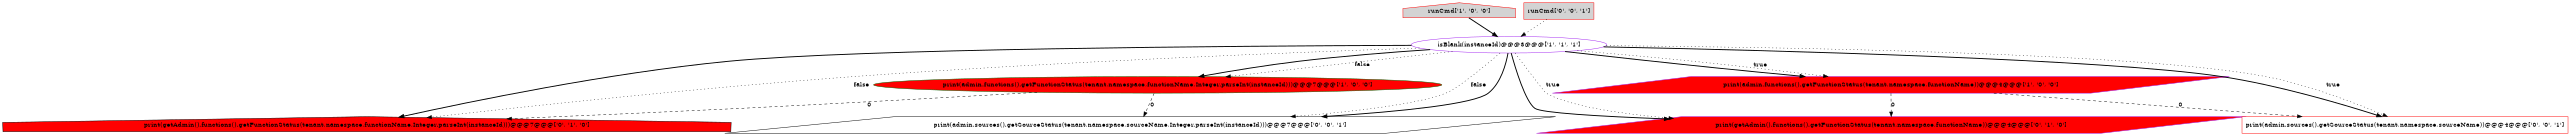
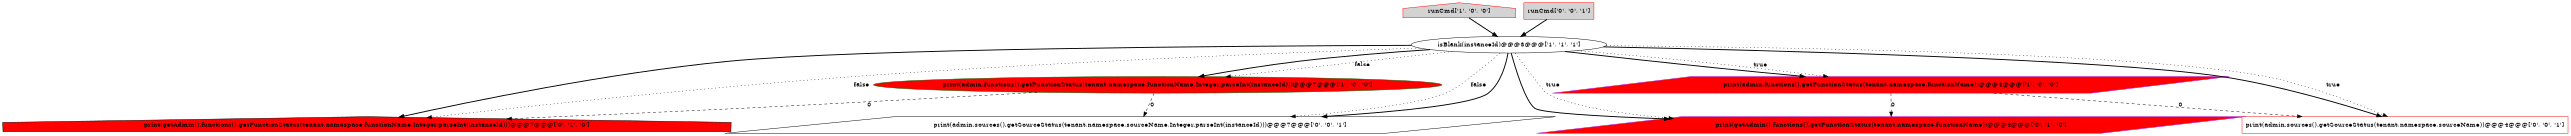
edge "runCmd['0', '0', '1']" -> "isBlank(instanceId)@@@3@@@['1', '1', '1']": style dotted -> bold
node "isBlank(instanceId)@@@3@@@['1', '1', '1']": color purple -> black
